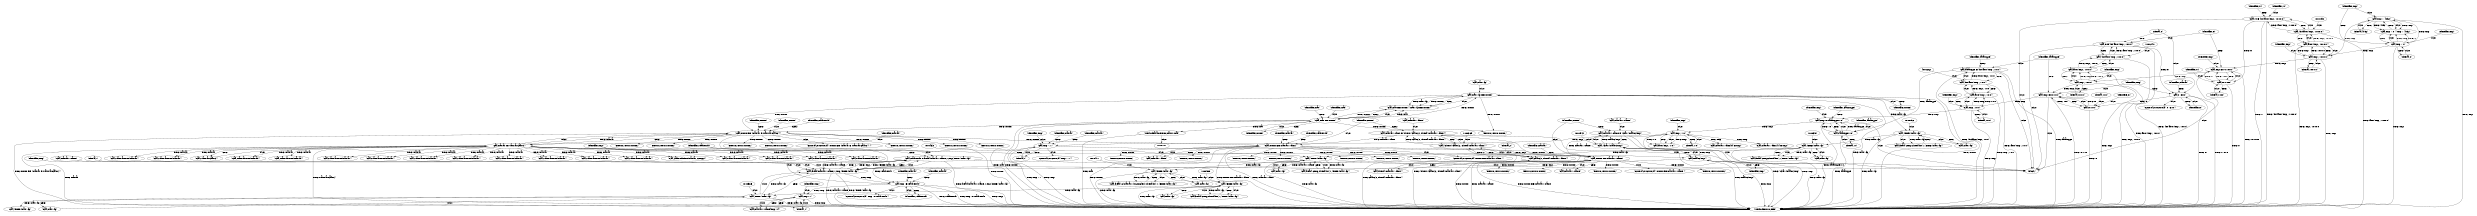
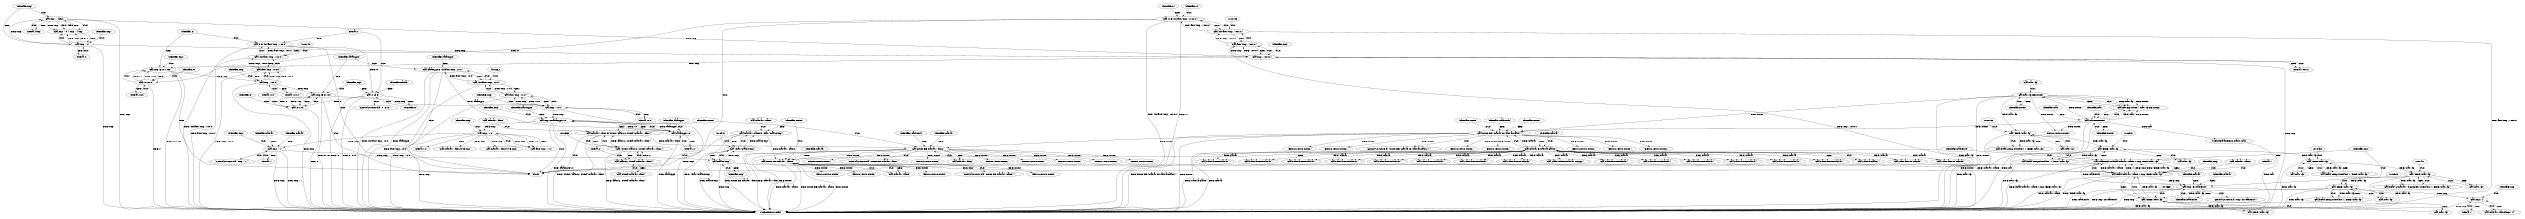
edge "(Literal,1.0)" -> "(Call,tmp / 1.0)": removed, label "AST:"
node "1000107": removed
